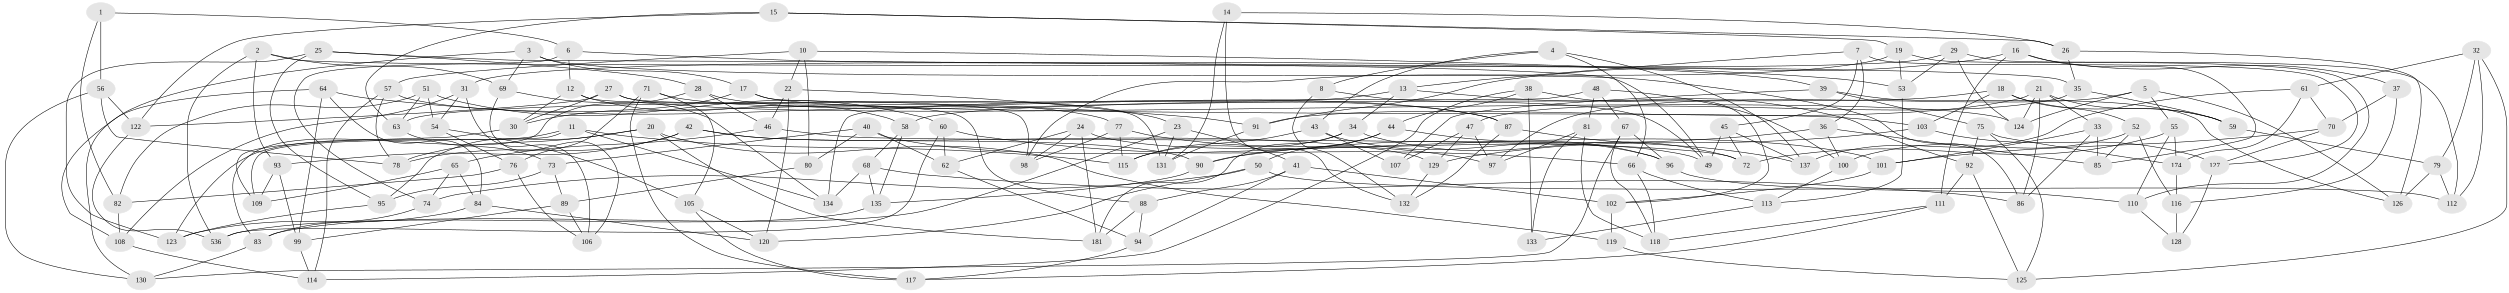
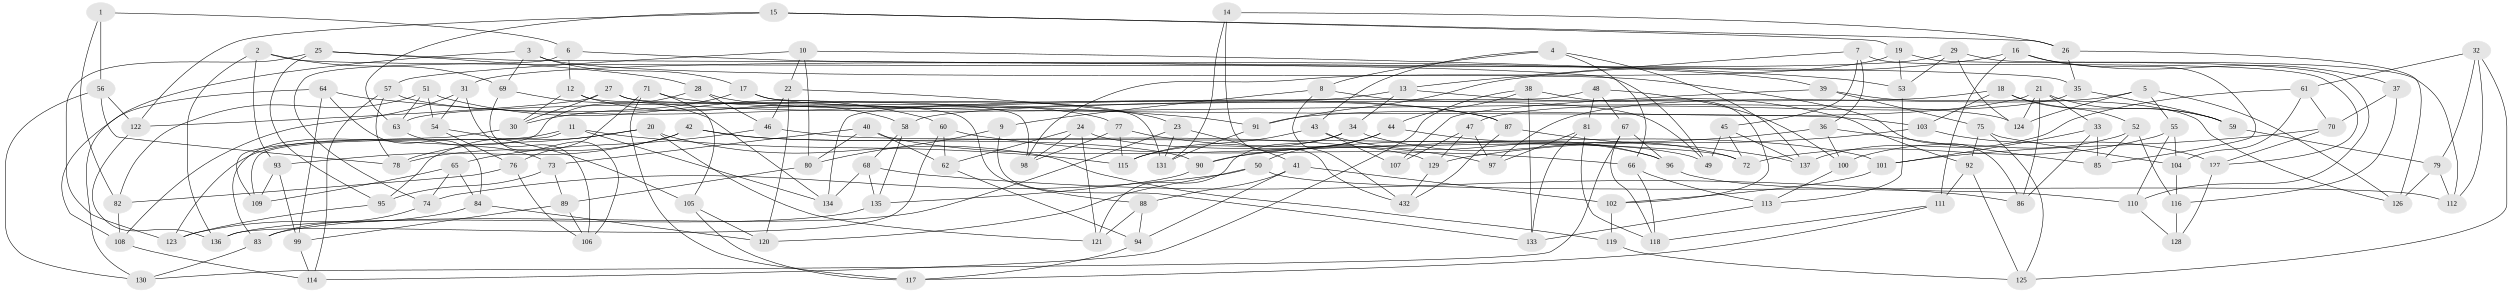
node "9": added
node "174": label "174" -> "104"
node "132": label "132" -> "432"
node "536": label "536" -> "136"
node "181": label "181" -> "121"
